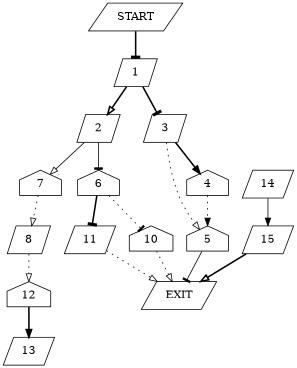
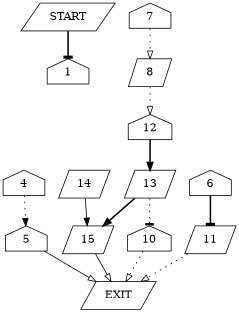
node "1": shape parallelogram -> house
node "2": removed
node "3": removed
edge "13" -> "15": added
edge "6" -> "10": now "13" -> "10"
edge "5" -> "EXIT": arrowhead tee -> onormal
edge "15" -> "EXIT": style bold -> solid
